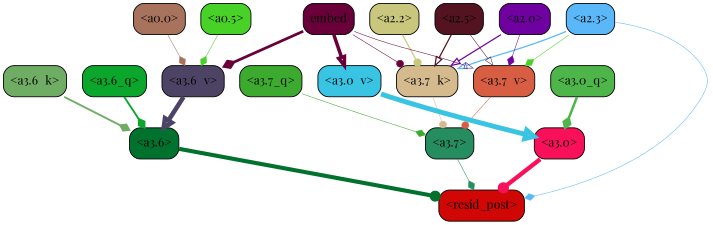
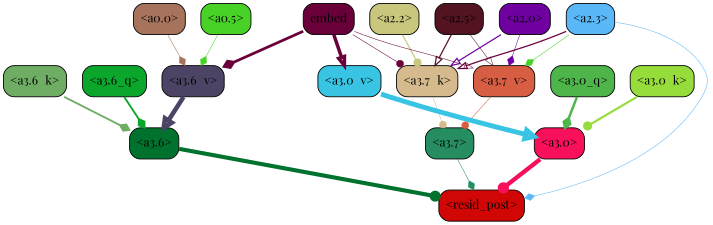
edge "<a2.3>" -> "<a3.7_k>": color #5ab7f8 -> #69003a
node "<a3.7_q>": removed
node "<a3.0_k>": added
